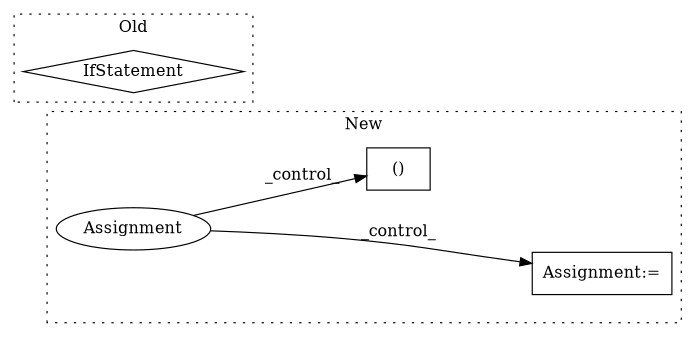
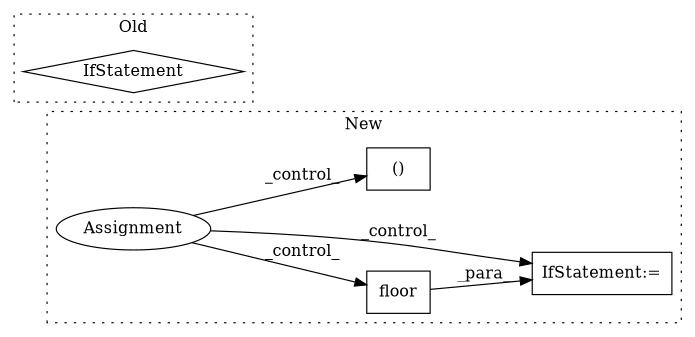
node "Assignment:=": label "Assignment:=" -> "IfStatement:="
node "floor": added
